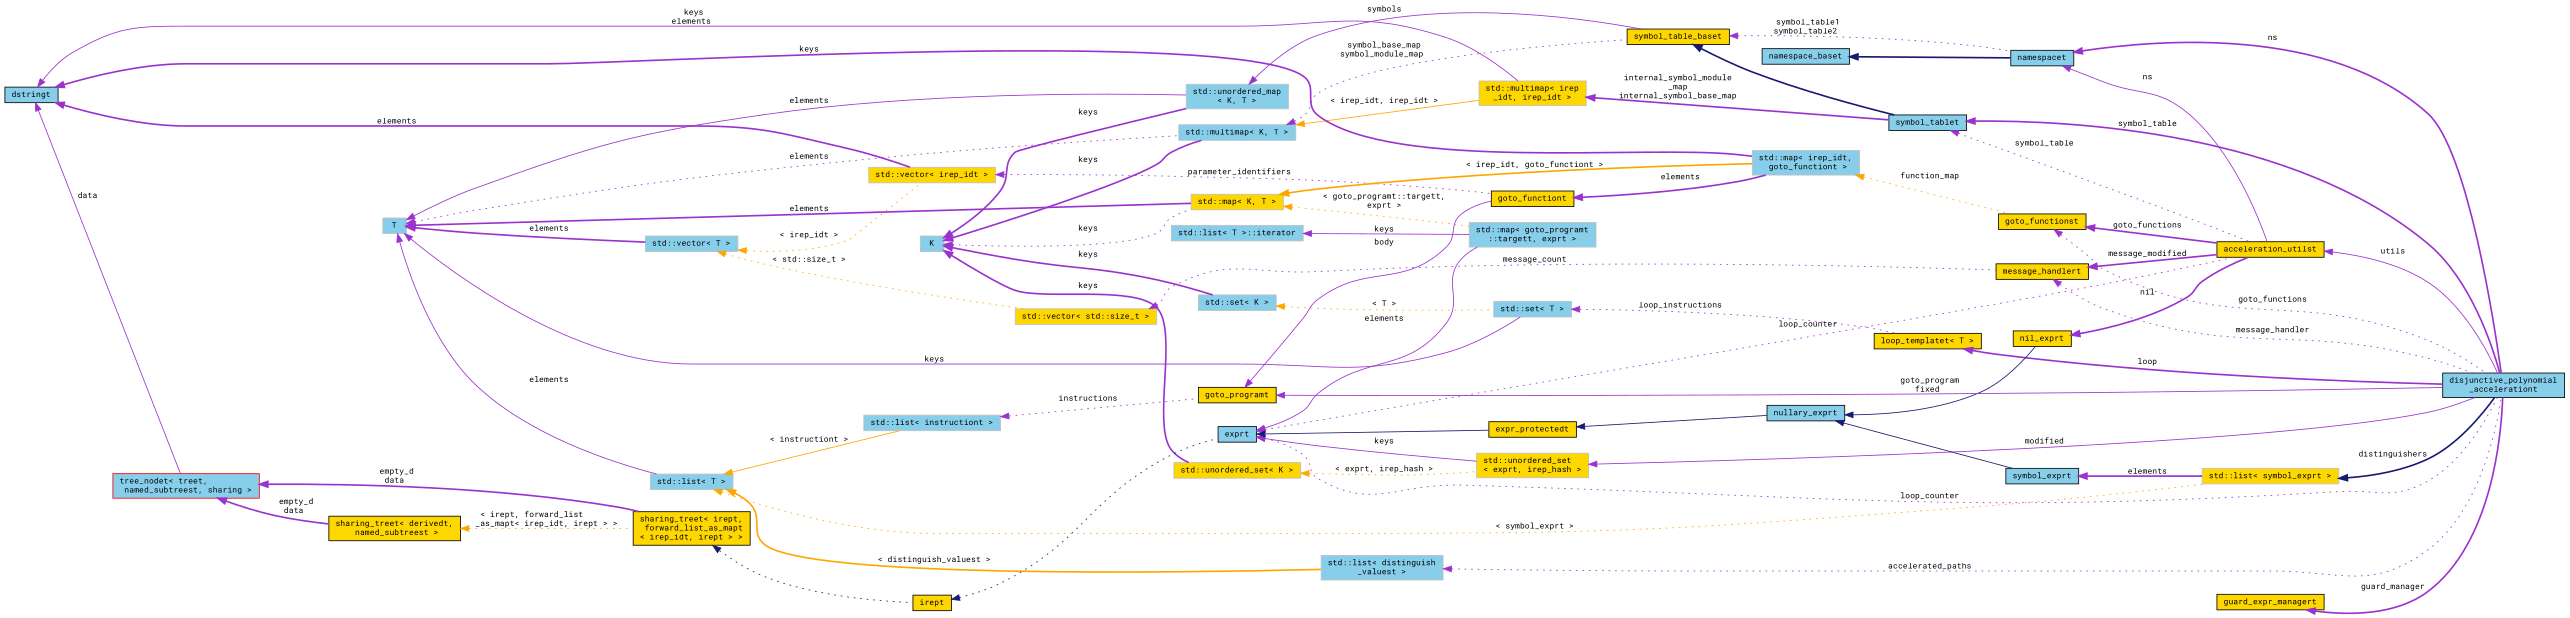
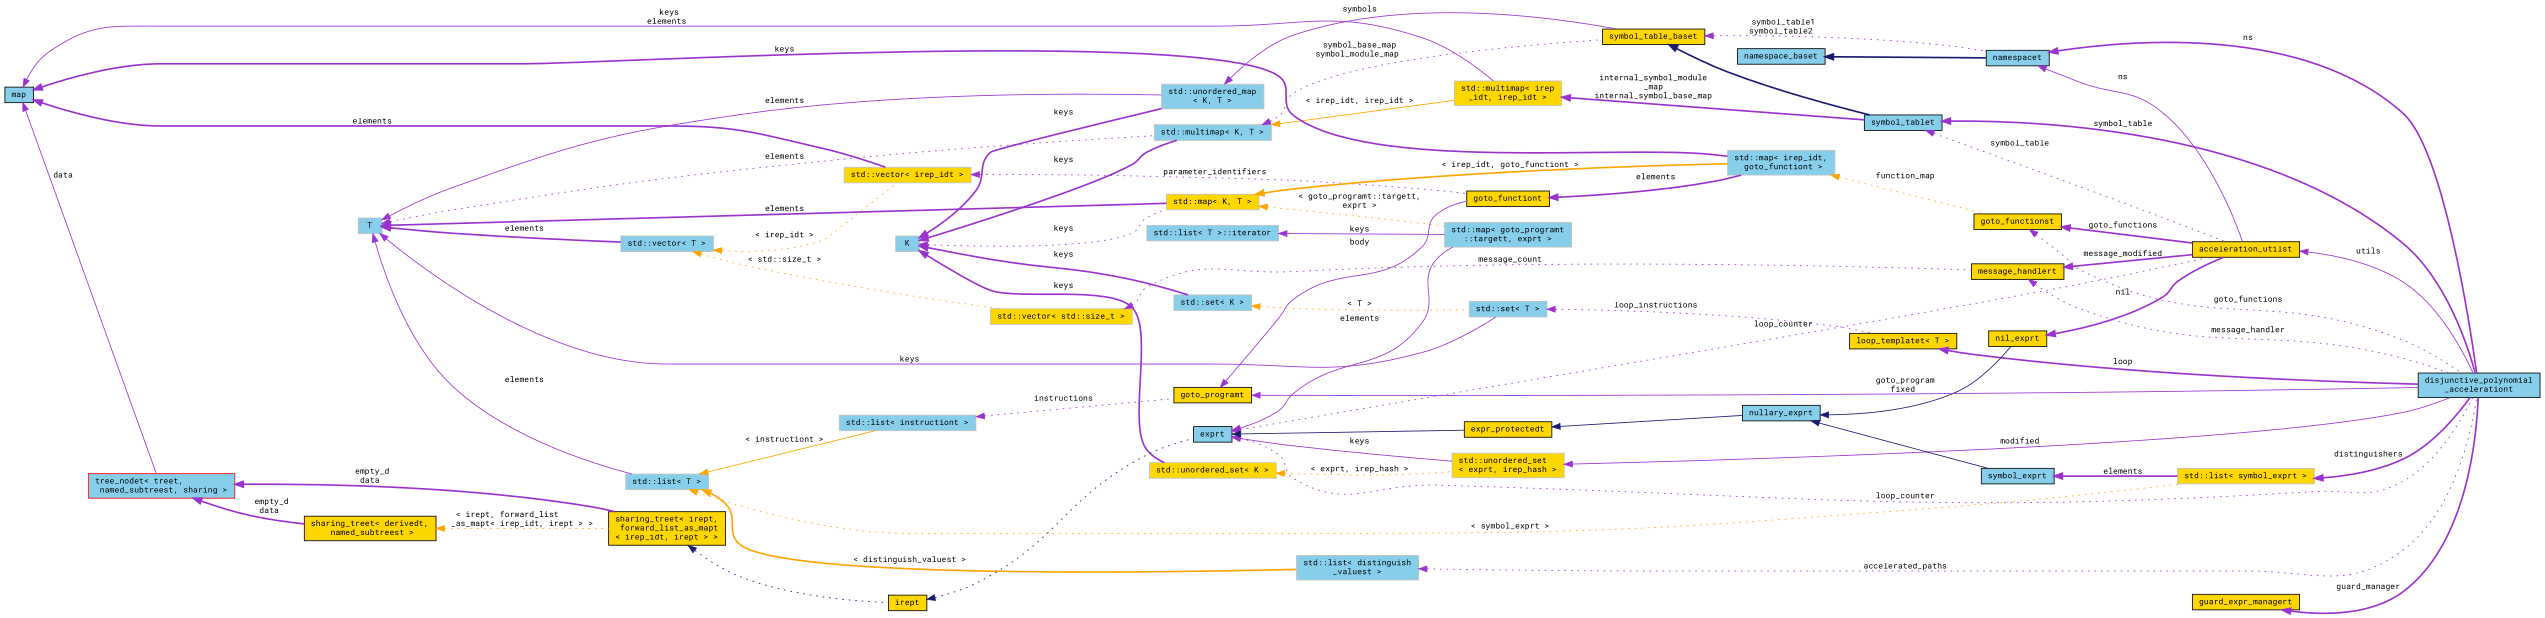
node "dstringt": label "dstringt" -> "map"
edge "disjunctive_polynomial _accelerationt" -> "std::list< symbol_exprt >": color midnightblue -> darkorchid3
